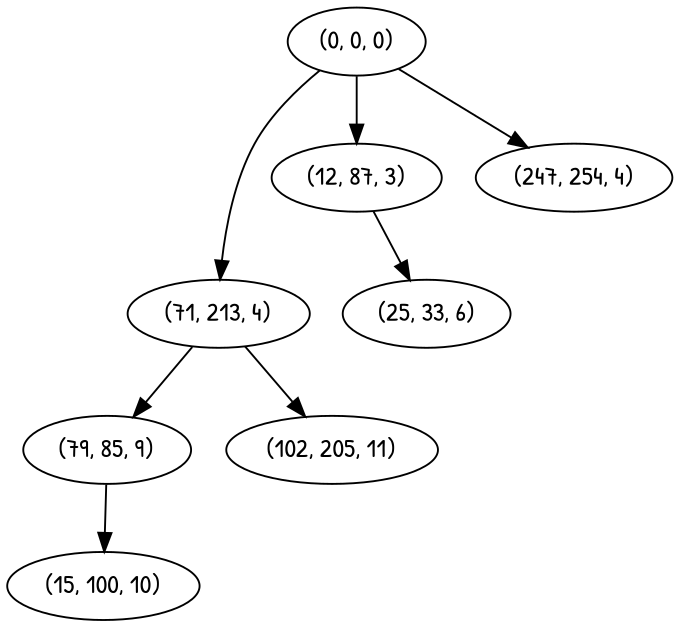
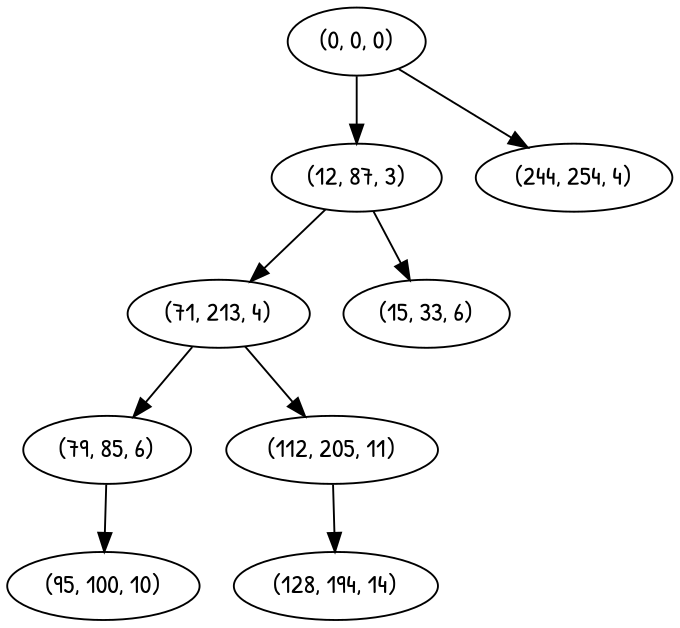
edge "(0, 0, 0)" -> "(71, 213, 4)": now "(12, 87, 3)" -> "(71, 213, 4)"
node "(247, 254, 4)": label "(247, 254, 4)" -> "(244, 254, 4)"
node "(25, 33, 6)": label "(25, 33, 6)" -> "(15, 33, 6)"
node "(79, 85, 9)": label "(79, 85, 9)" -> "(79, 85, 6)"
node "(102, 205, 11)": label "(102, 205, 11)" -> "(112, 205, 11)"
node "(15, 100, 10)": label "(15, 100, 10)" -> "(95, 100, 10)"
node "(128, 194, 14)": added
